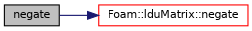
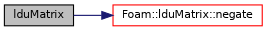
node "negate": label "negate" -> "lduMatrix"
